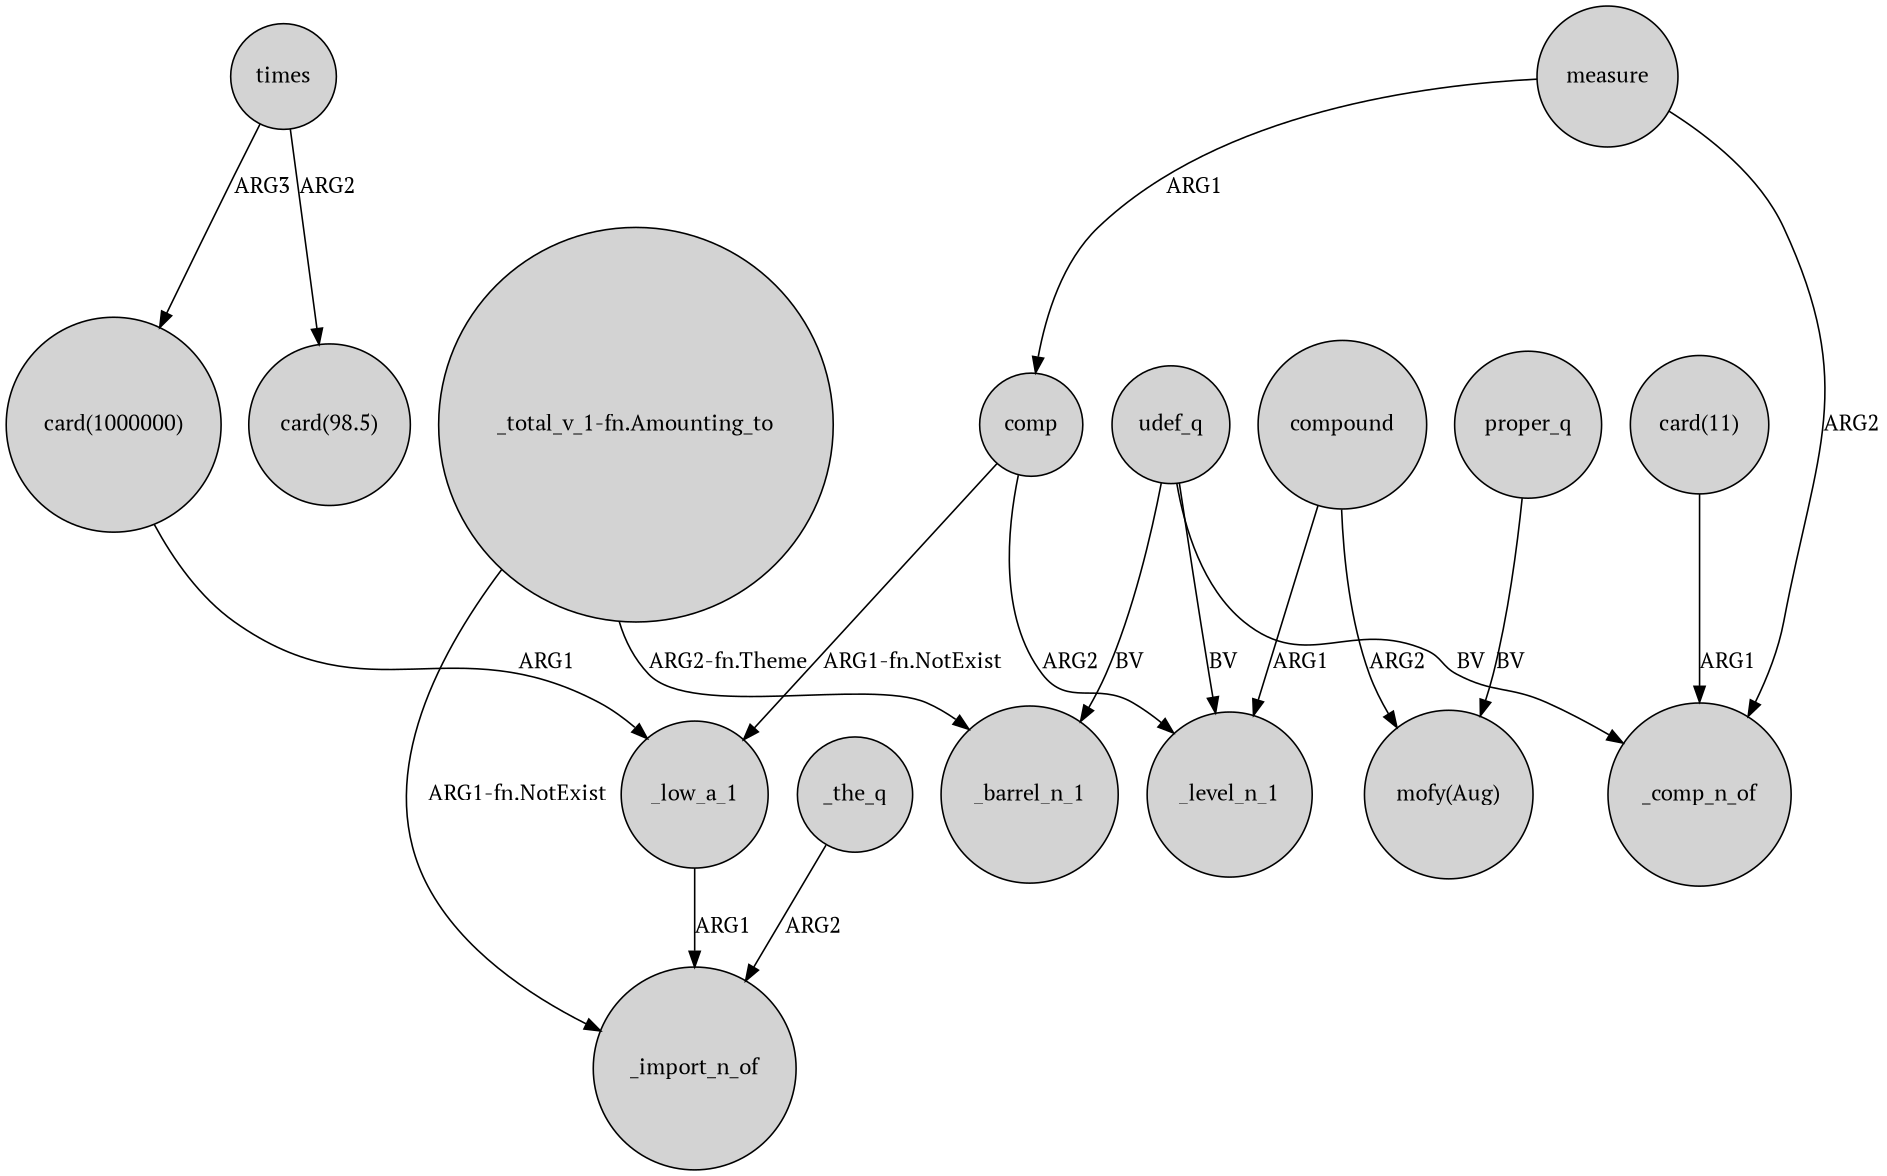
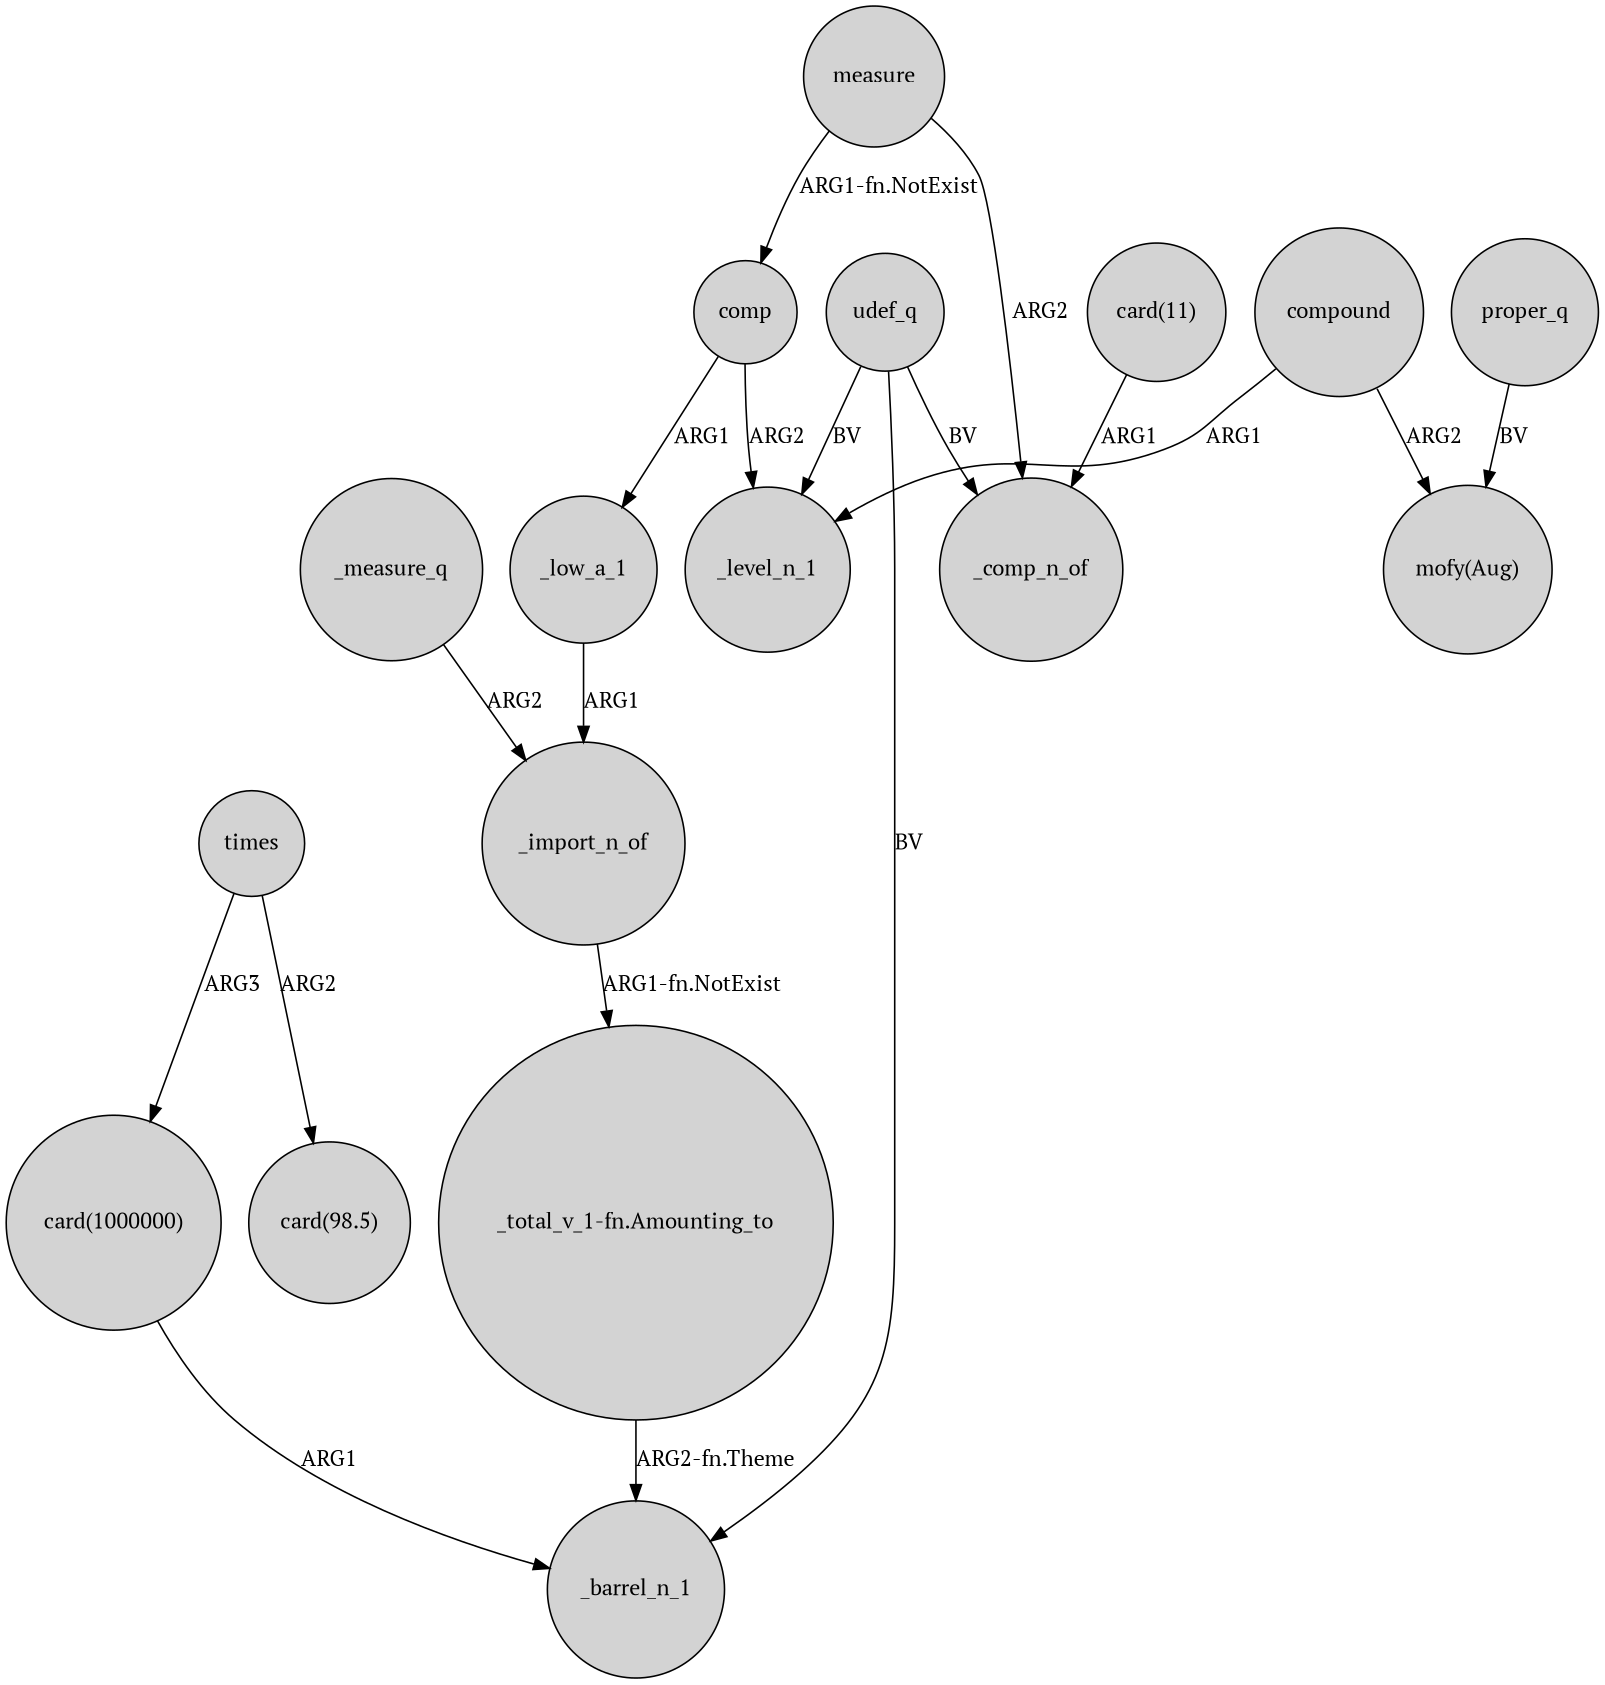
edge "measure" -> "comp": label "ARG1" -> "ARG1-fn.NotExist"
edge "comp" -> "_low_a_1": label "ARG1-fn.NotExist" -> "ARG1"
edge "card(1000000)" -> "_low_a_1": now "card(1000000)" -> "_barrel_n_1"
node "_the_q": label "_the_q" -> "_measure_q"
edge "_total_v_1-fn.Amounting_to" -> "_import_n_of": reversed
